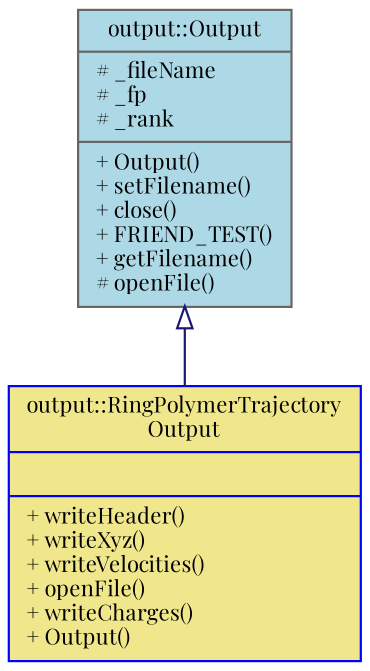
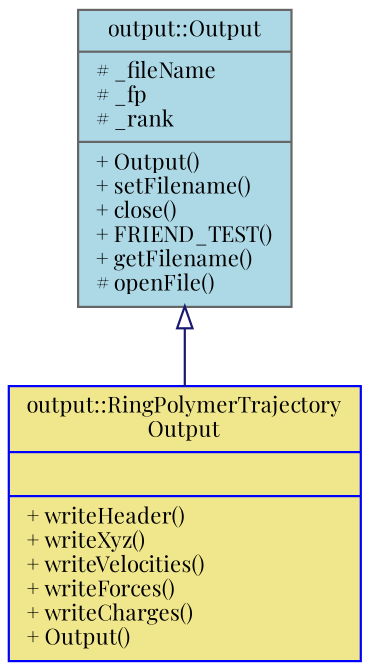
node "output::RingPolymerTrajectory": text "+ openFile()" -> "+ writeForces()"
